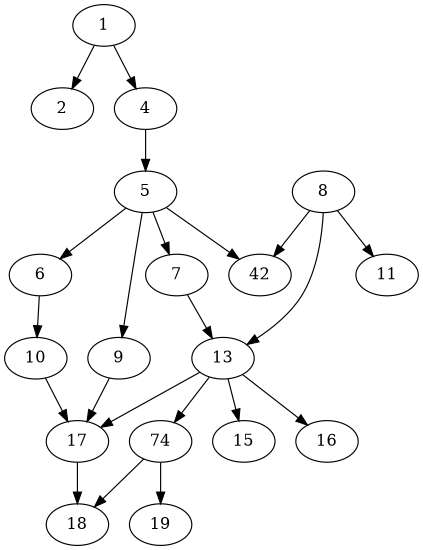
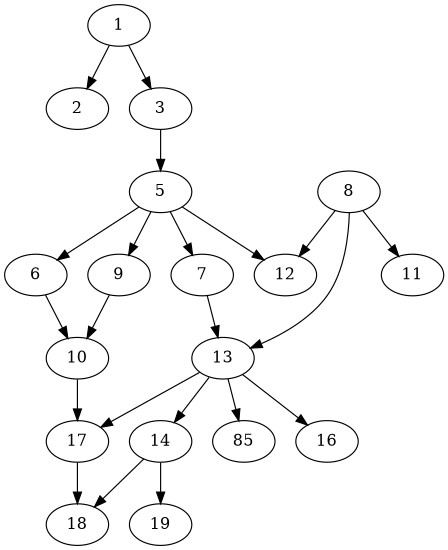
node "4": label "4" -> "3"
node "42": label "42" -> "12"
edge "9" -> "17": now "9" -> "10"
node "74": label "74" -> "14"
node "15": label "15" -> "85"
